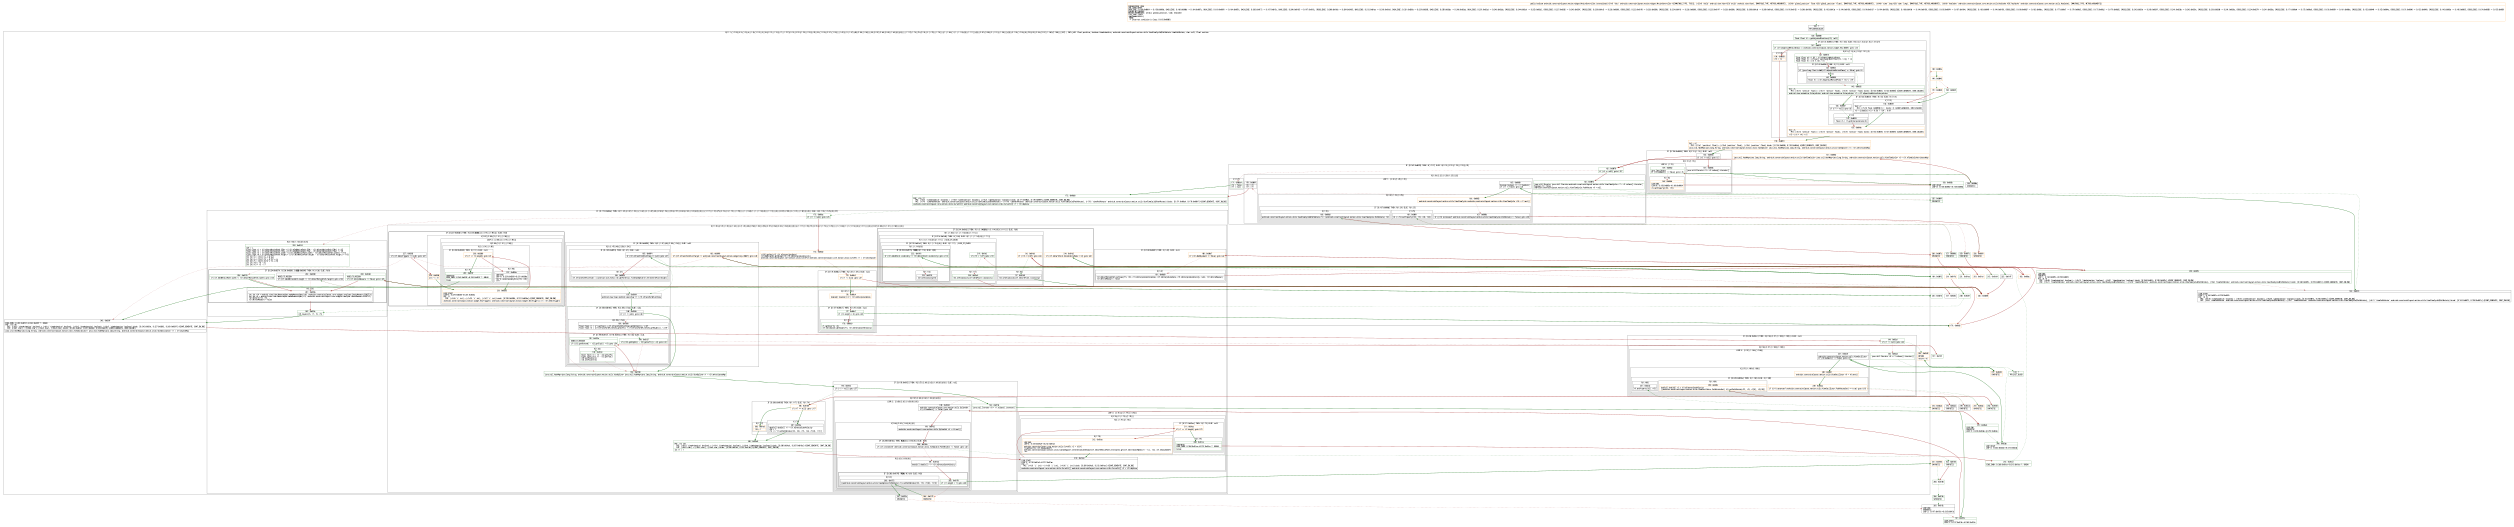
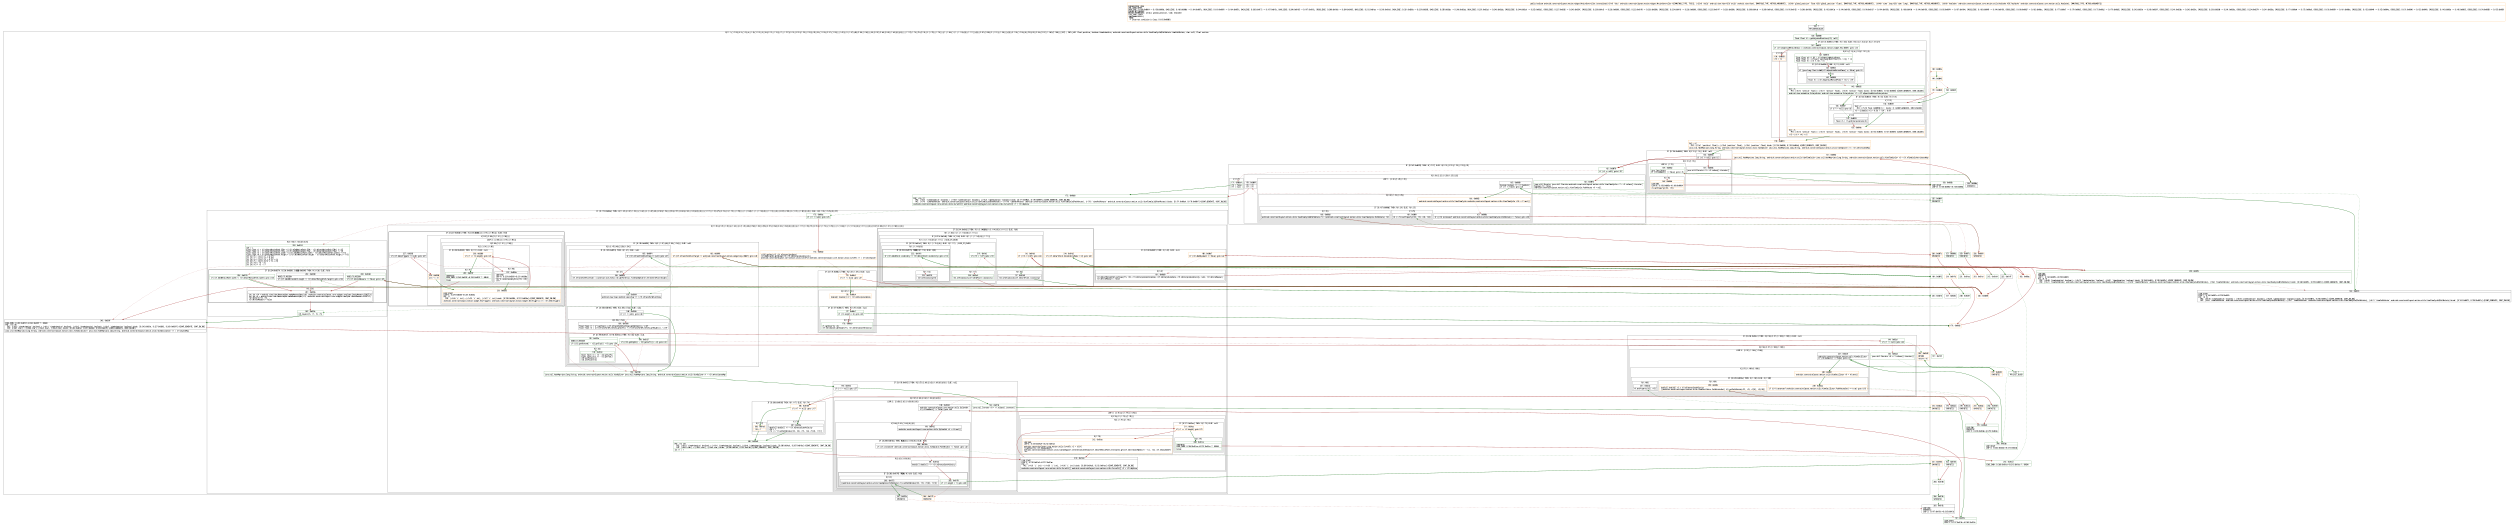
edge "269: 0x029f" -> "243: 0x029f": color darkgreen -> brown
edge "274: 0x02ab" -> "273: 0x02ab": now "262: 0x0188" -> "273: 0x02ab"
edge "212: 0x01ae" -> "210: 0x01a9": color darkgreen -> brown
